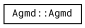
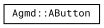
node "Agmd::Agmd": label "Agmd::Agmd" -> "Agmd::AButton"
